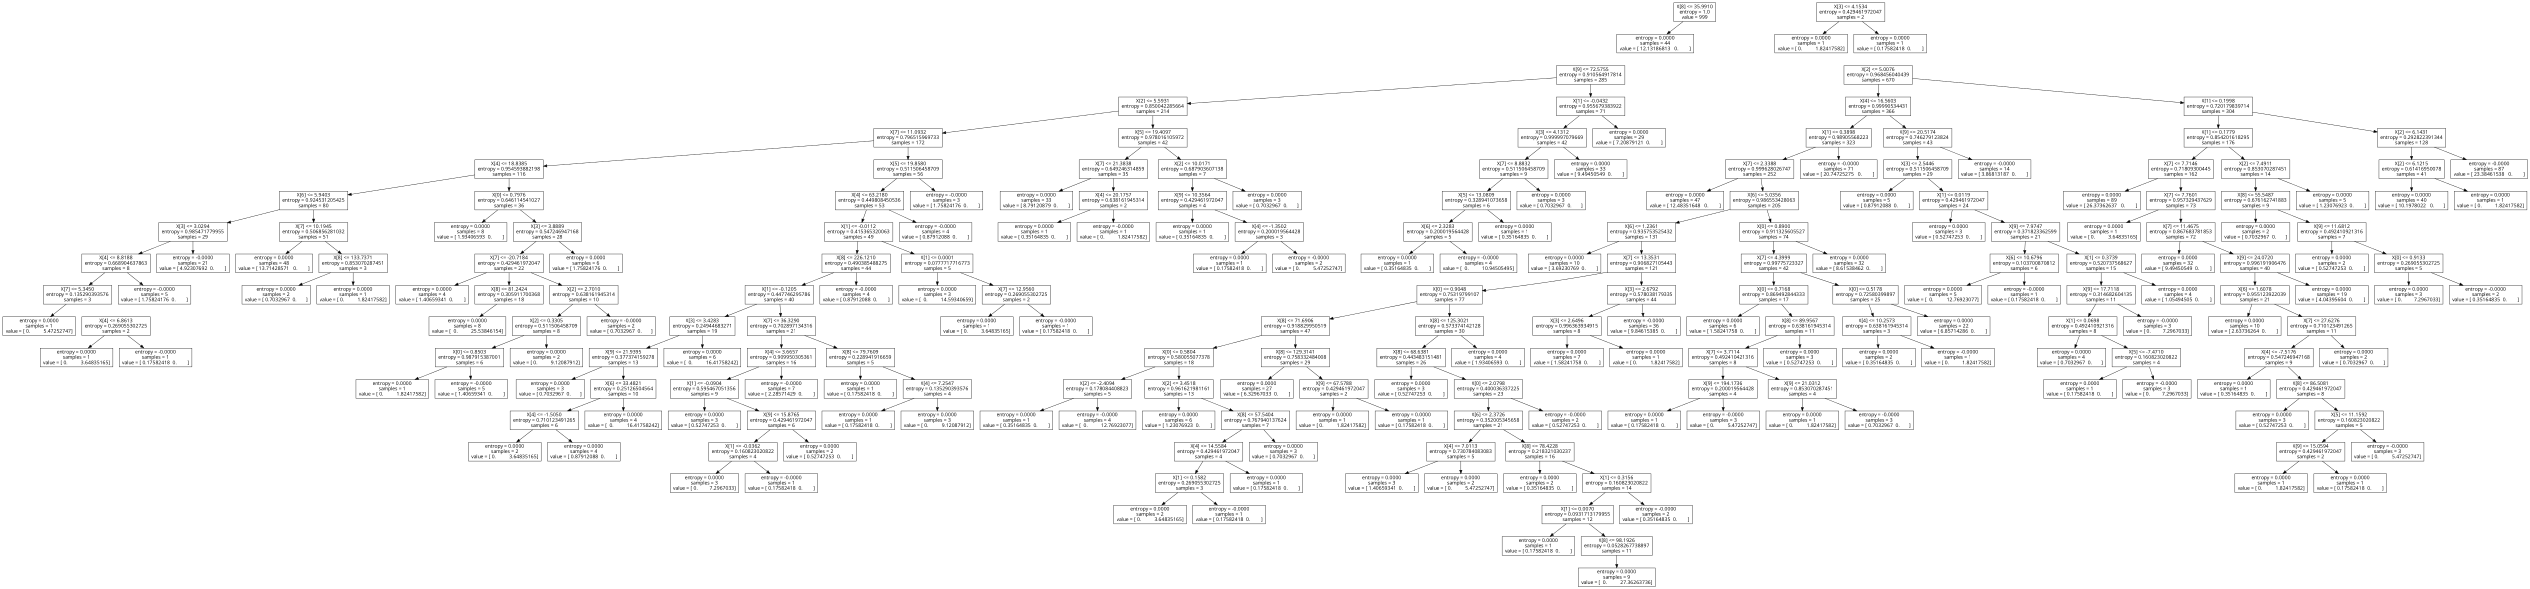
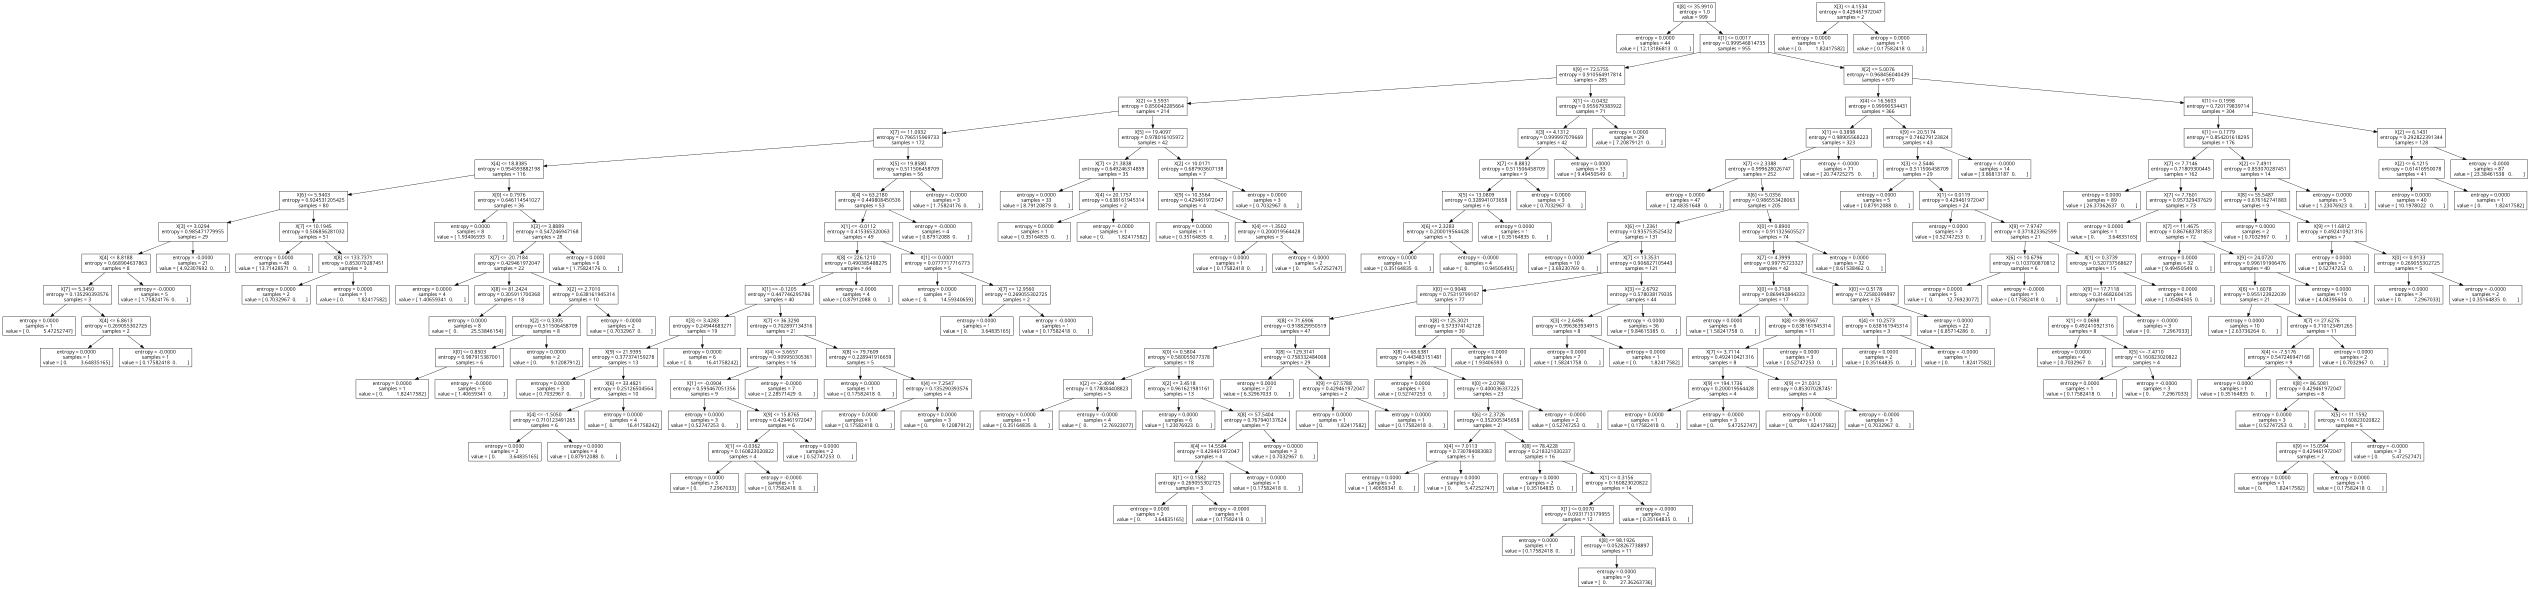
node "X[1] <= 0.0017 entropy = 0.999546814735 samples = 955": added
edge "X[7] <= 5.3450 entropy = 0.135290393576 samples = 3" -> "X[4] <= 6.8613 entropy = 0.269055302725 samples = 2": added
